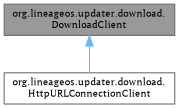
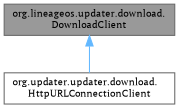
node "org.lineageos.updater.download. HttpURLConnectionClient": label "org.lineageos.updater.download. HttpURLConnectionClient" -> "org.updater.updater.download. HttpURLConnectionClient"
